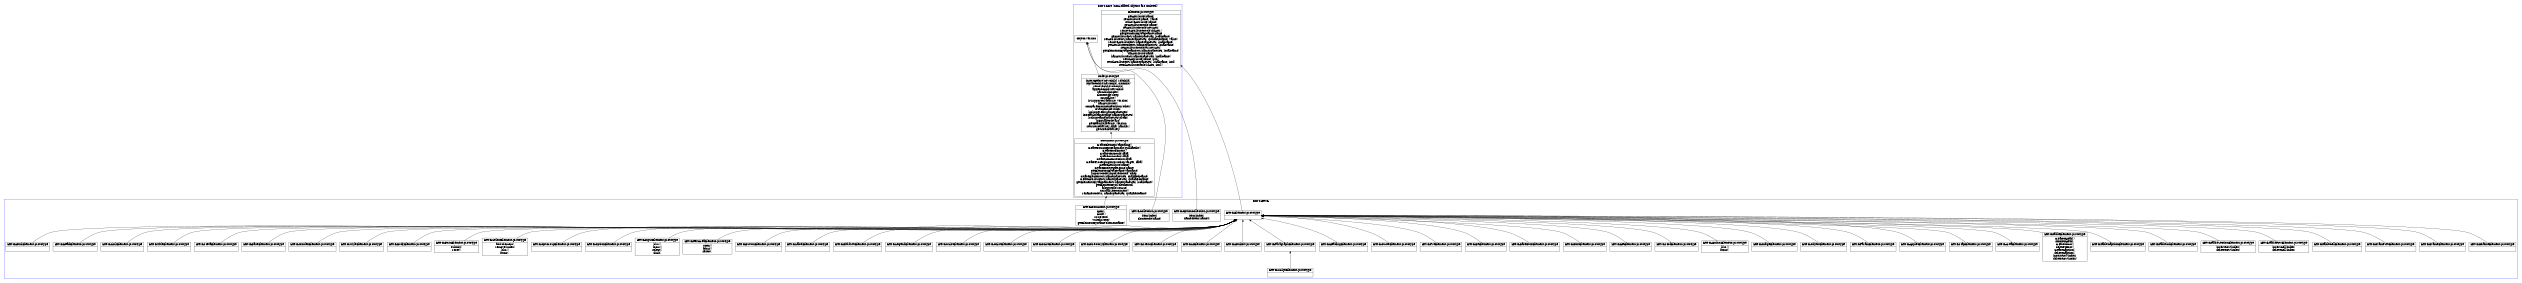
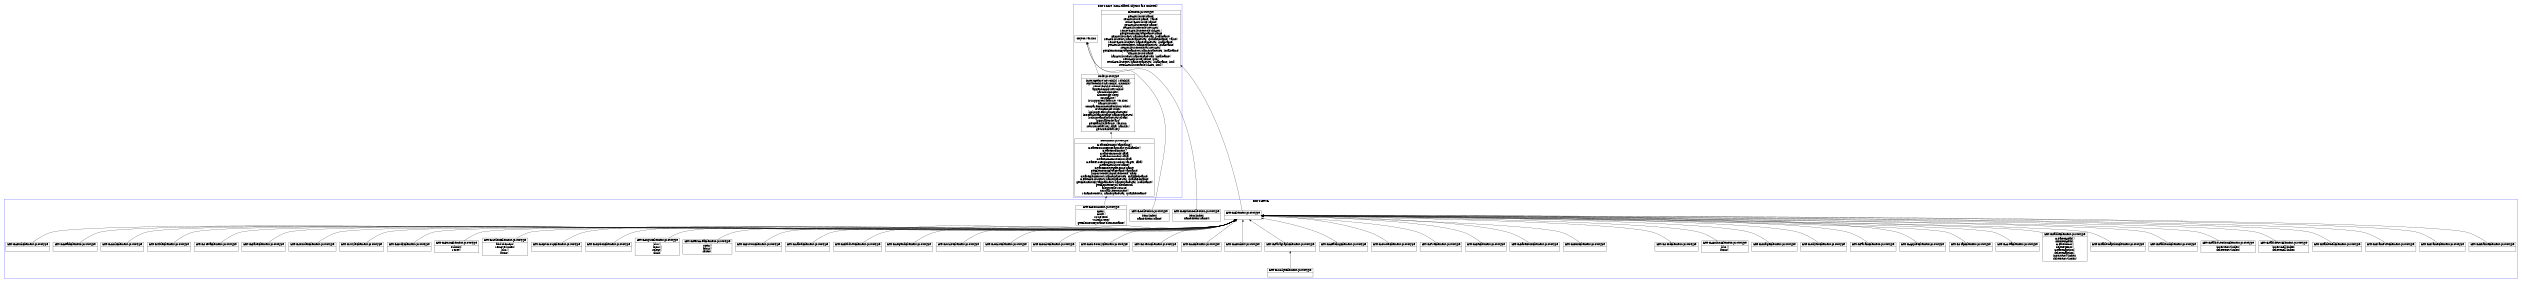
node "HTMLCollection.prototype": text "cloneNode(name)" -> "namedItem(name)"
node "HTMLHRElement.prototype": removed
